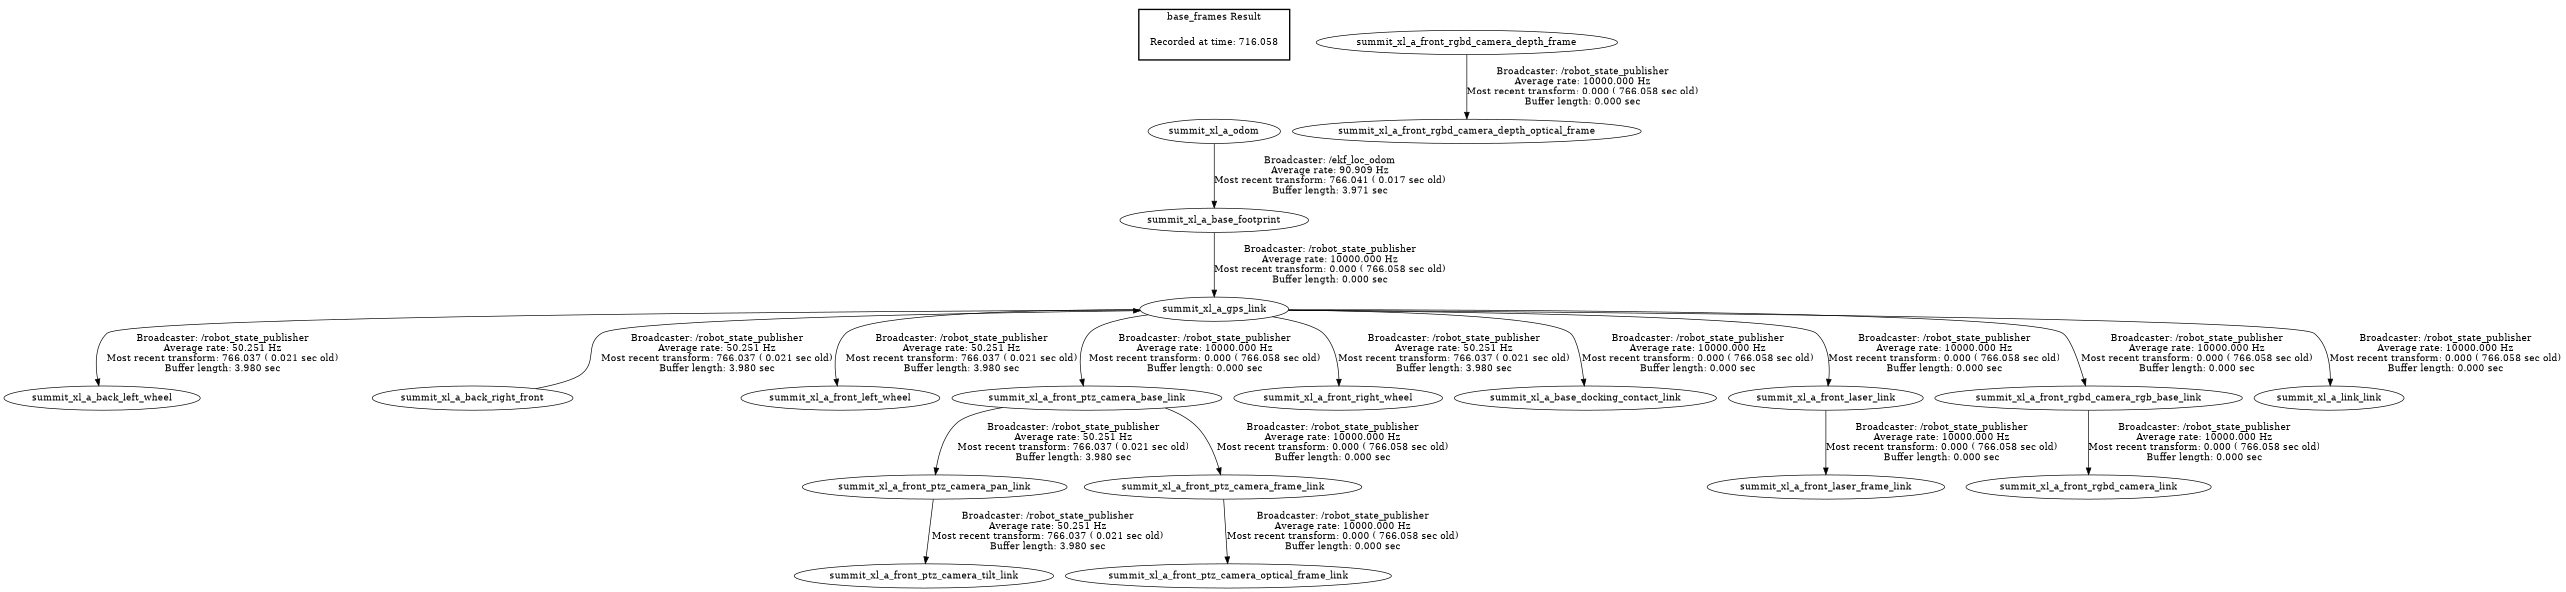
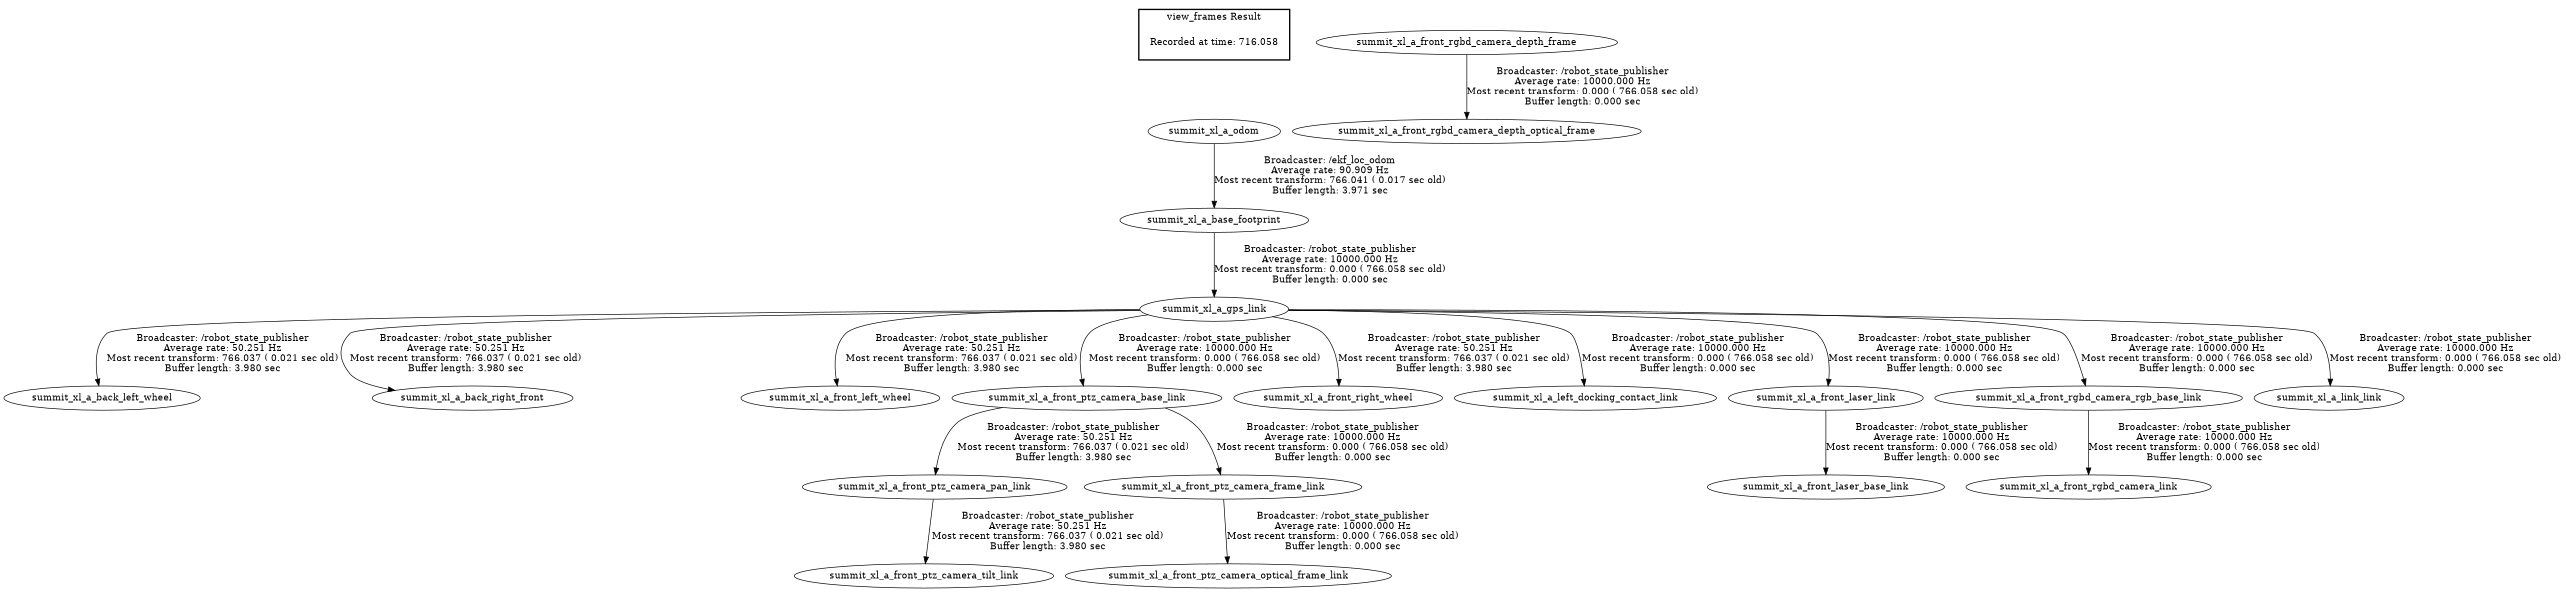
cluster "base_frames Result": label "base_frames Result" -> "view_frames Result"
edge "summit_xl_a_back_right_front" -> "summit_xl_a_gps_link": reversed
node "summit_xl_a_base_docking_contact_link": label "summit_xl_a_base_docking_contact_link" -> "summit_xl_a_left_docking_contact_link"
node "summit_xl_a_front_laser_frame_link": label "summit_xl_a_front_laser_frame_link" -> "summit_xl_a_front_laser_base_link"
